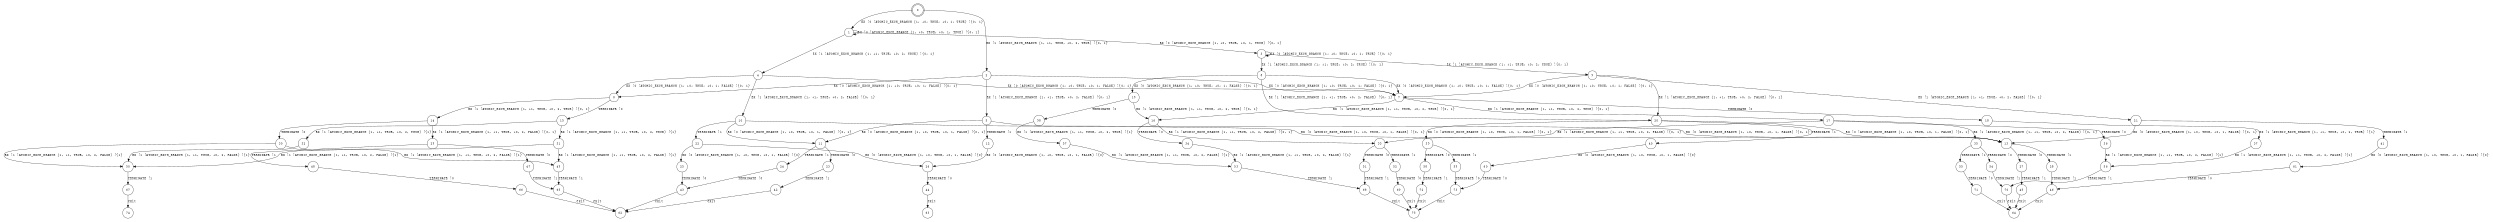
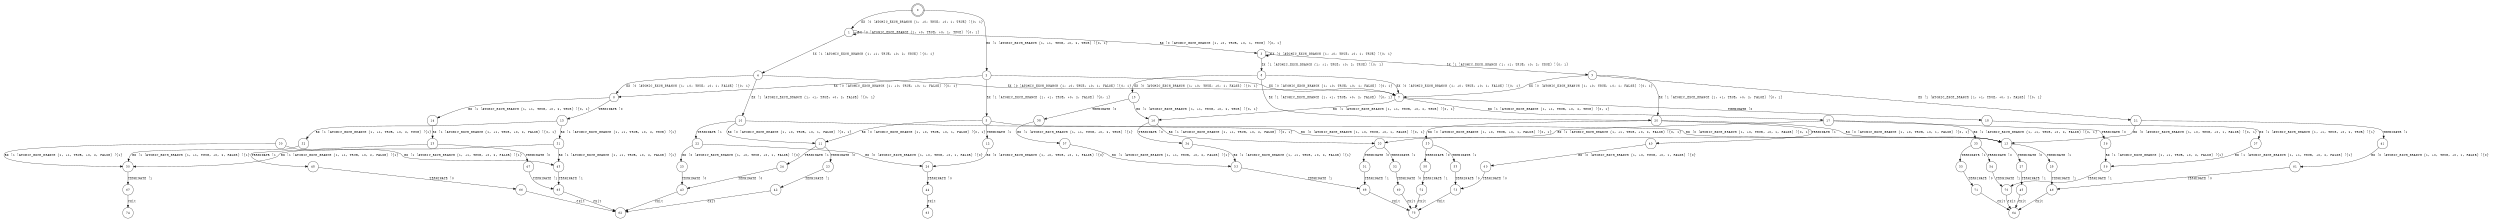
edge "14" -> "30": removed, label "TERMINATE !0"
